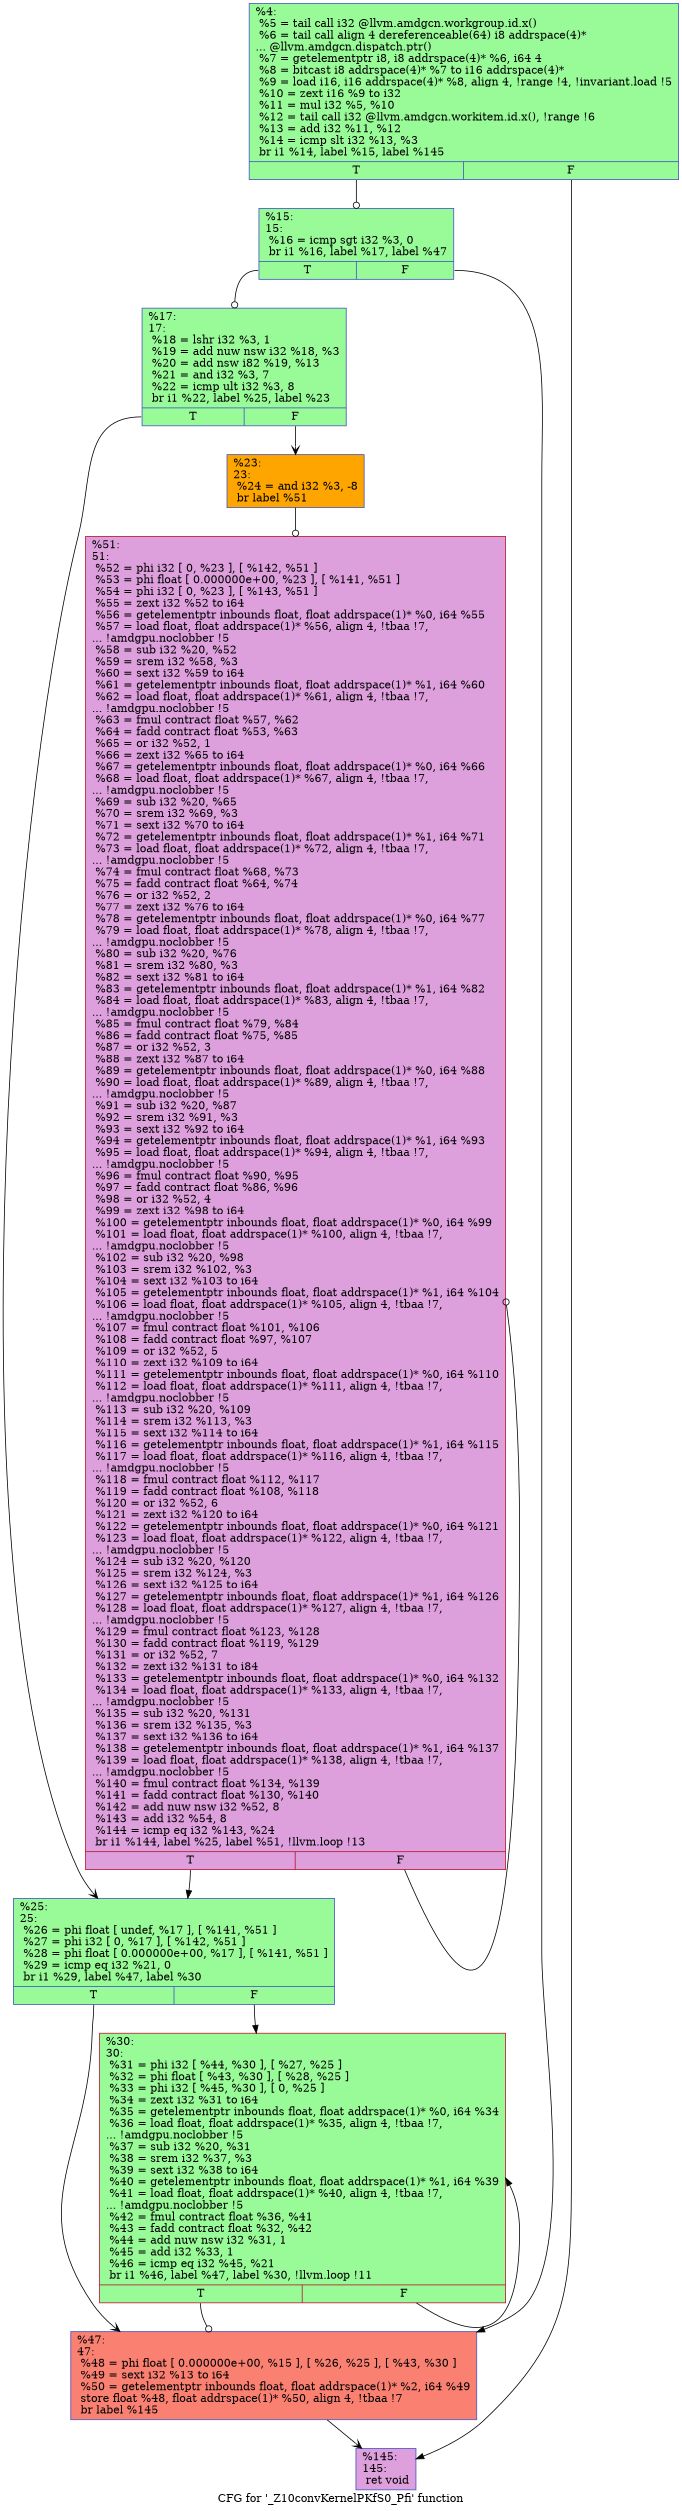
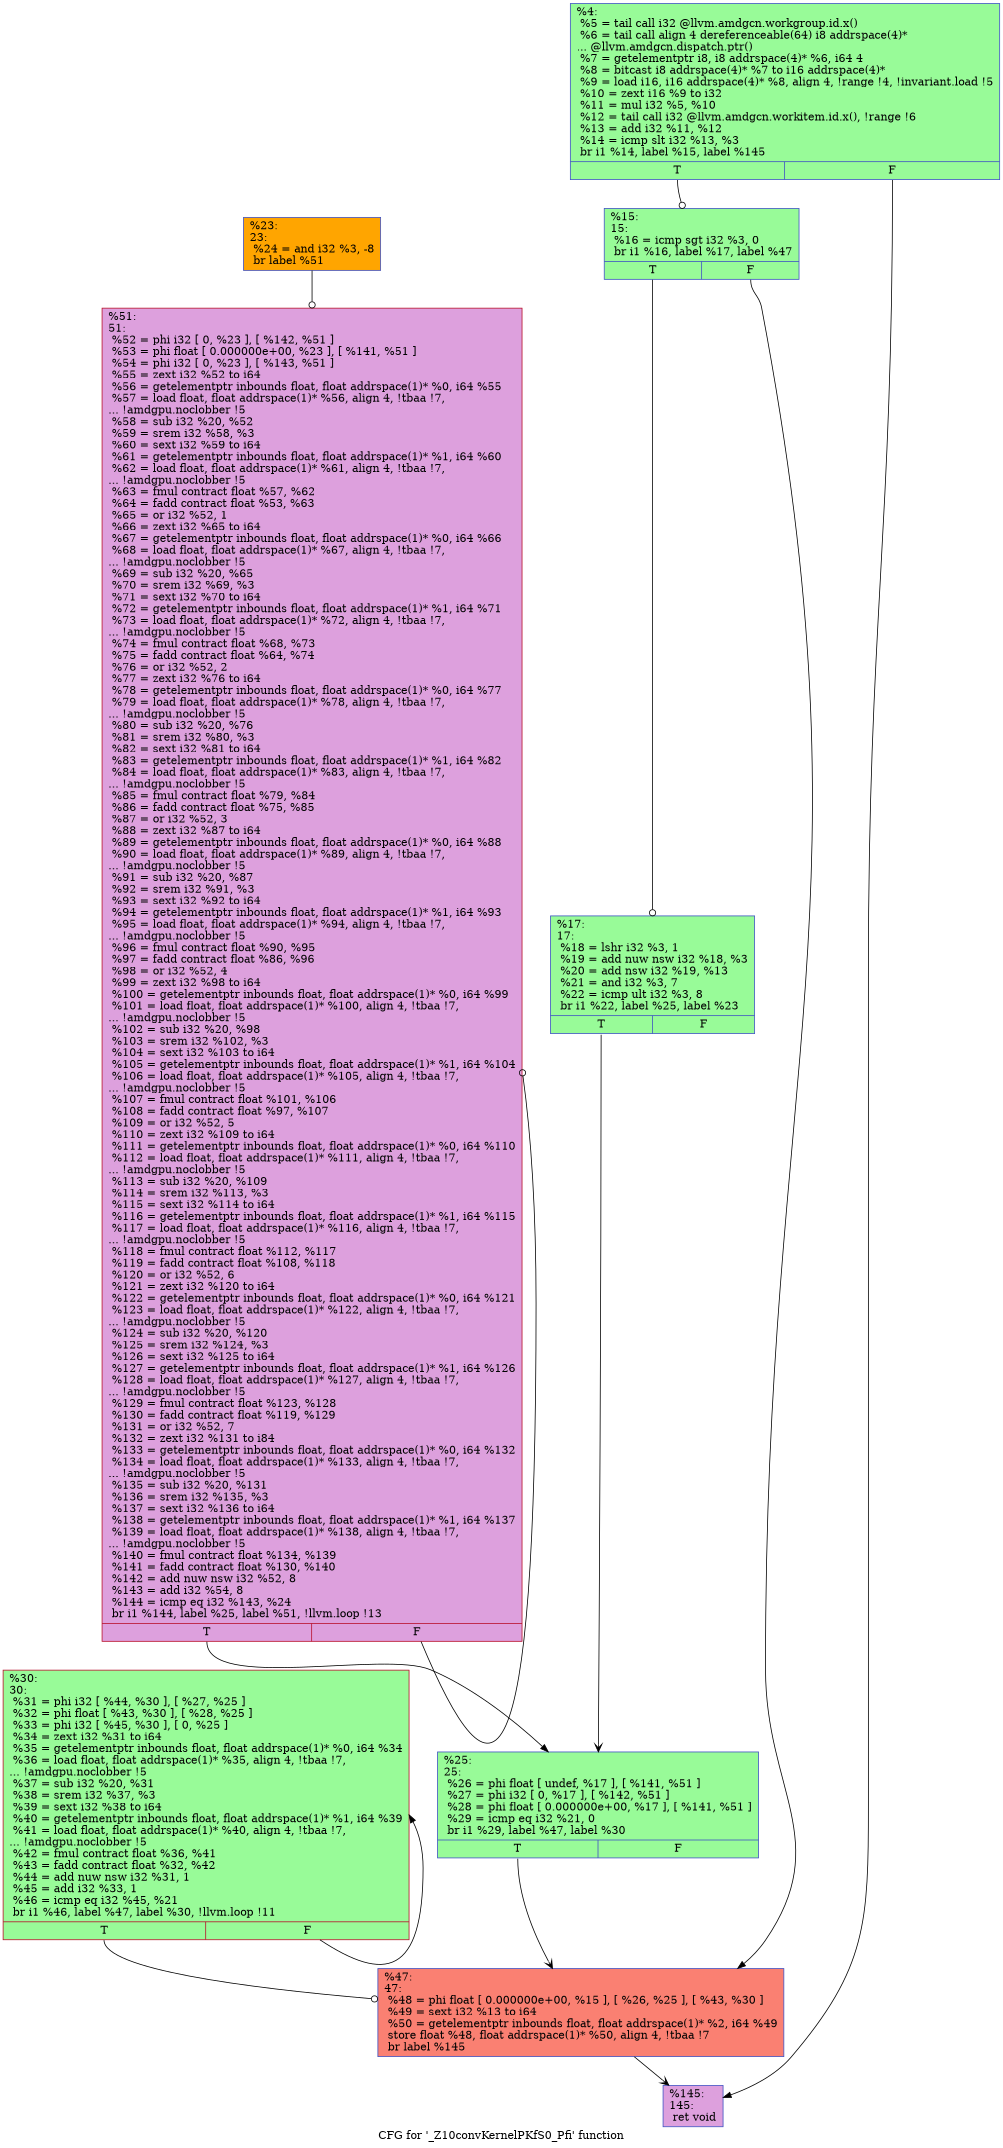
node "%17:": text "%20 = add nsw i82 %19, %13" -> "%20 = add nsw i32 %19, %13"
edge "%17:" -> "%23:": removed
edge "%25:" -> "%30:": removed
